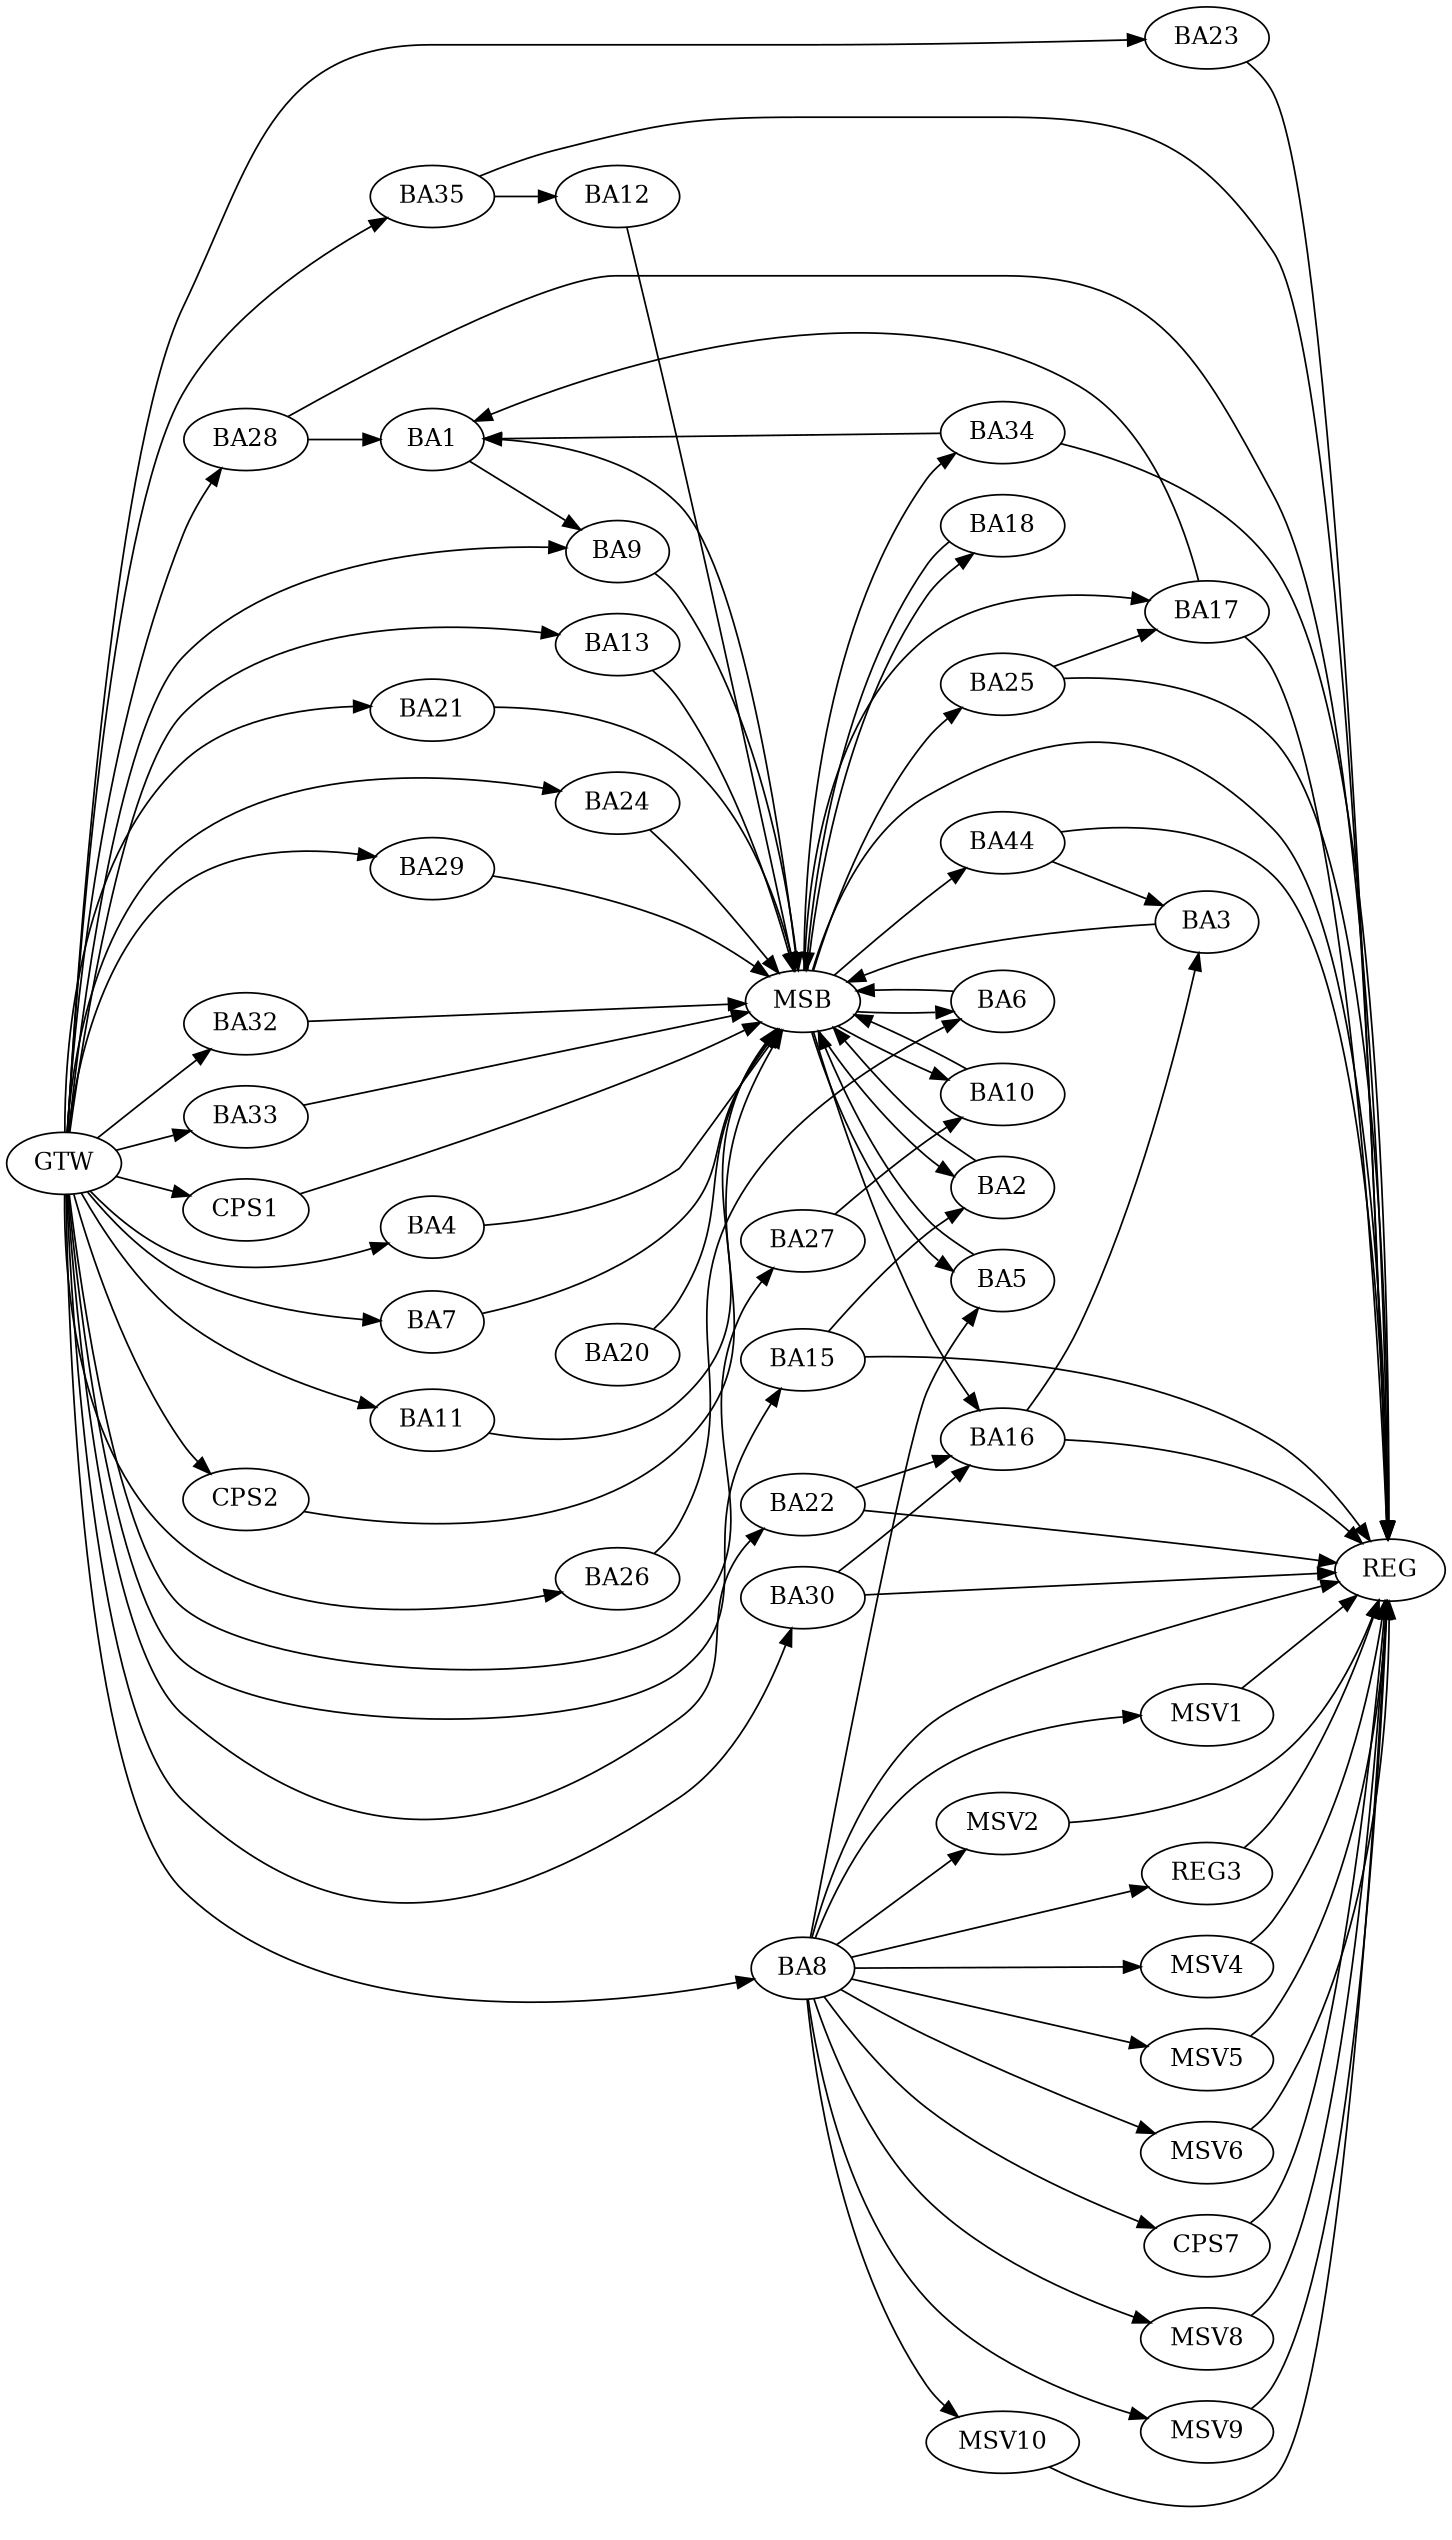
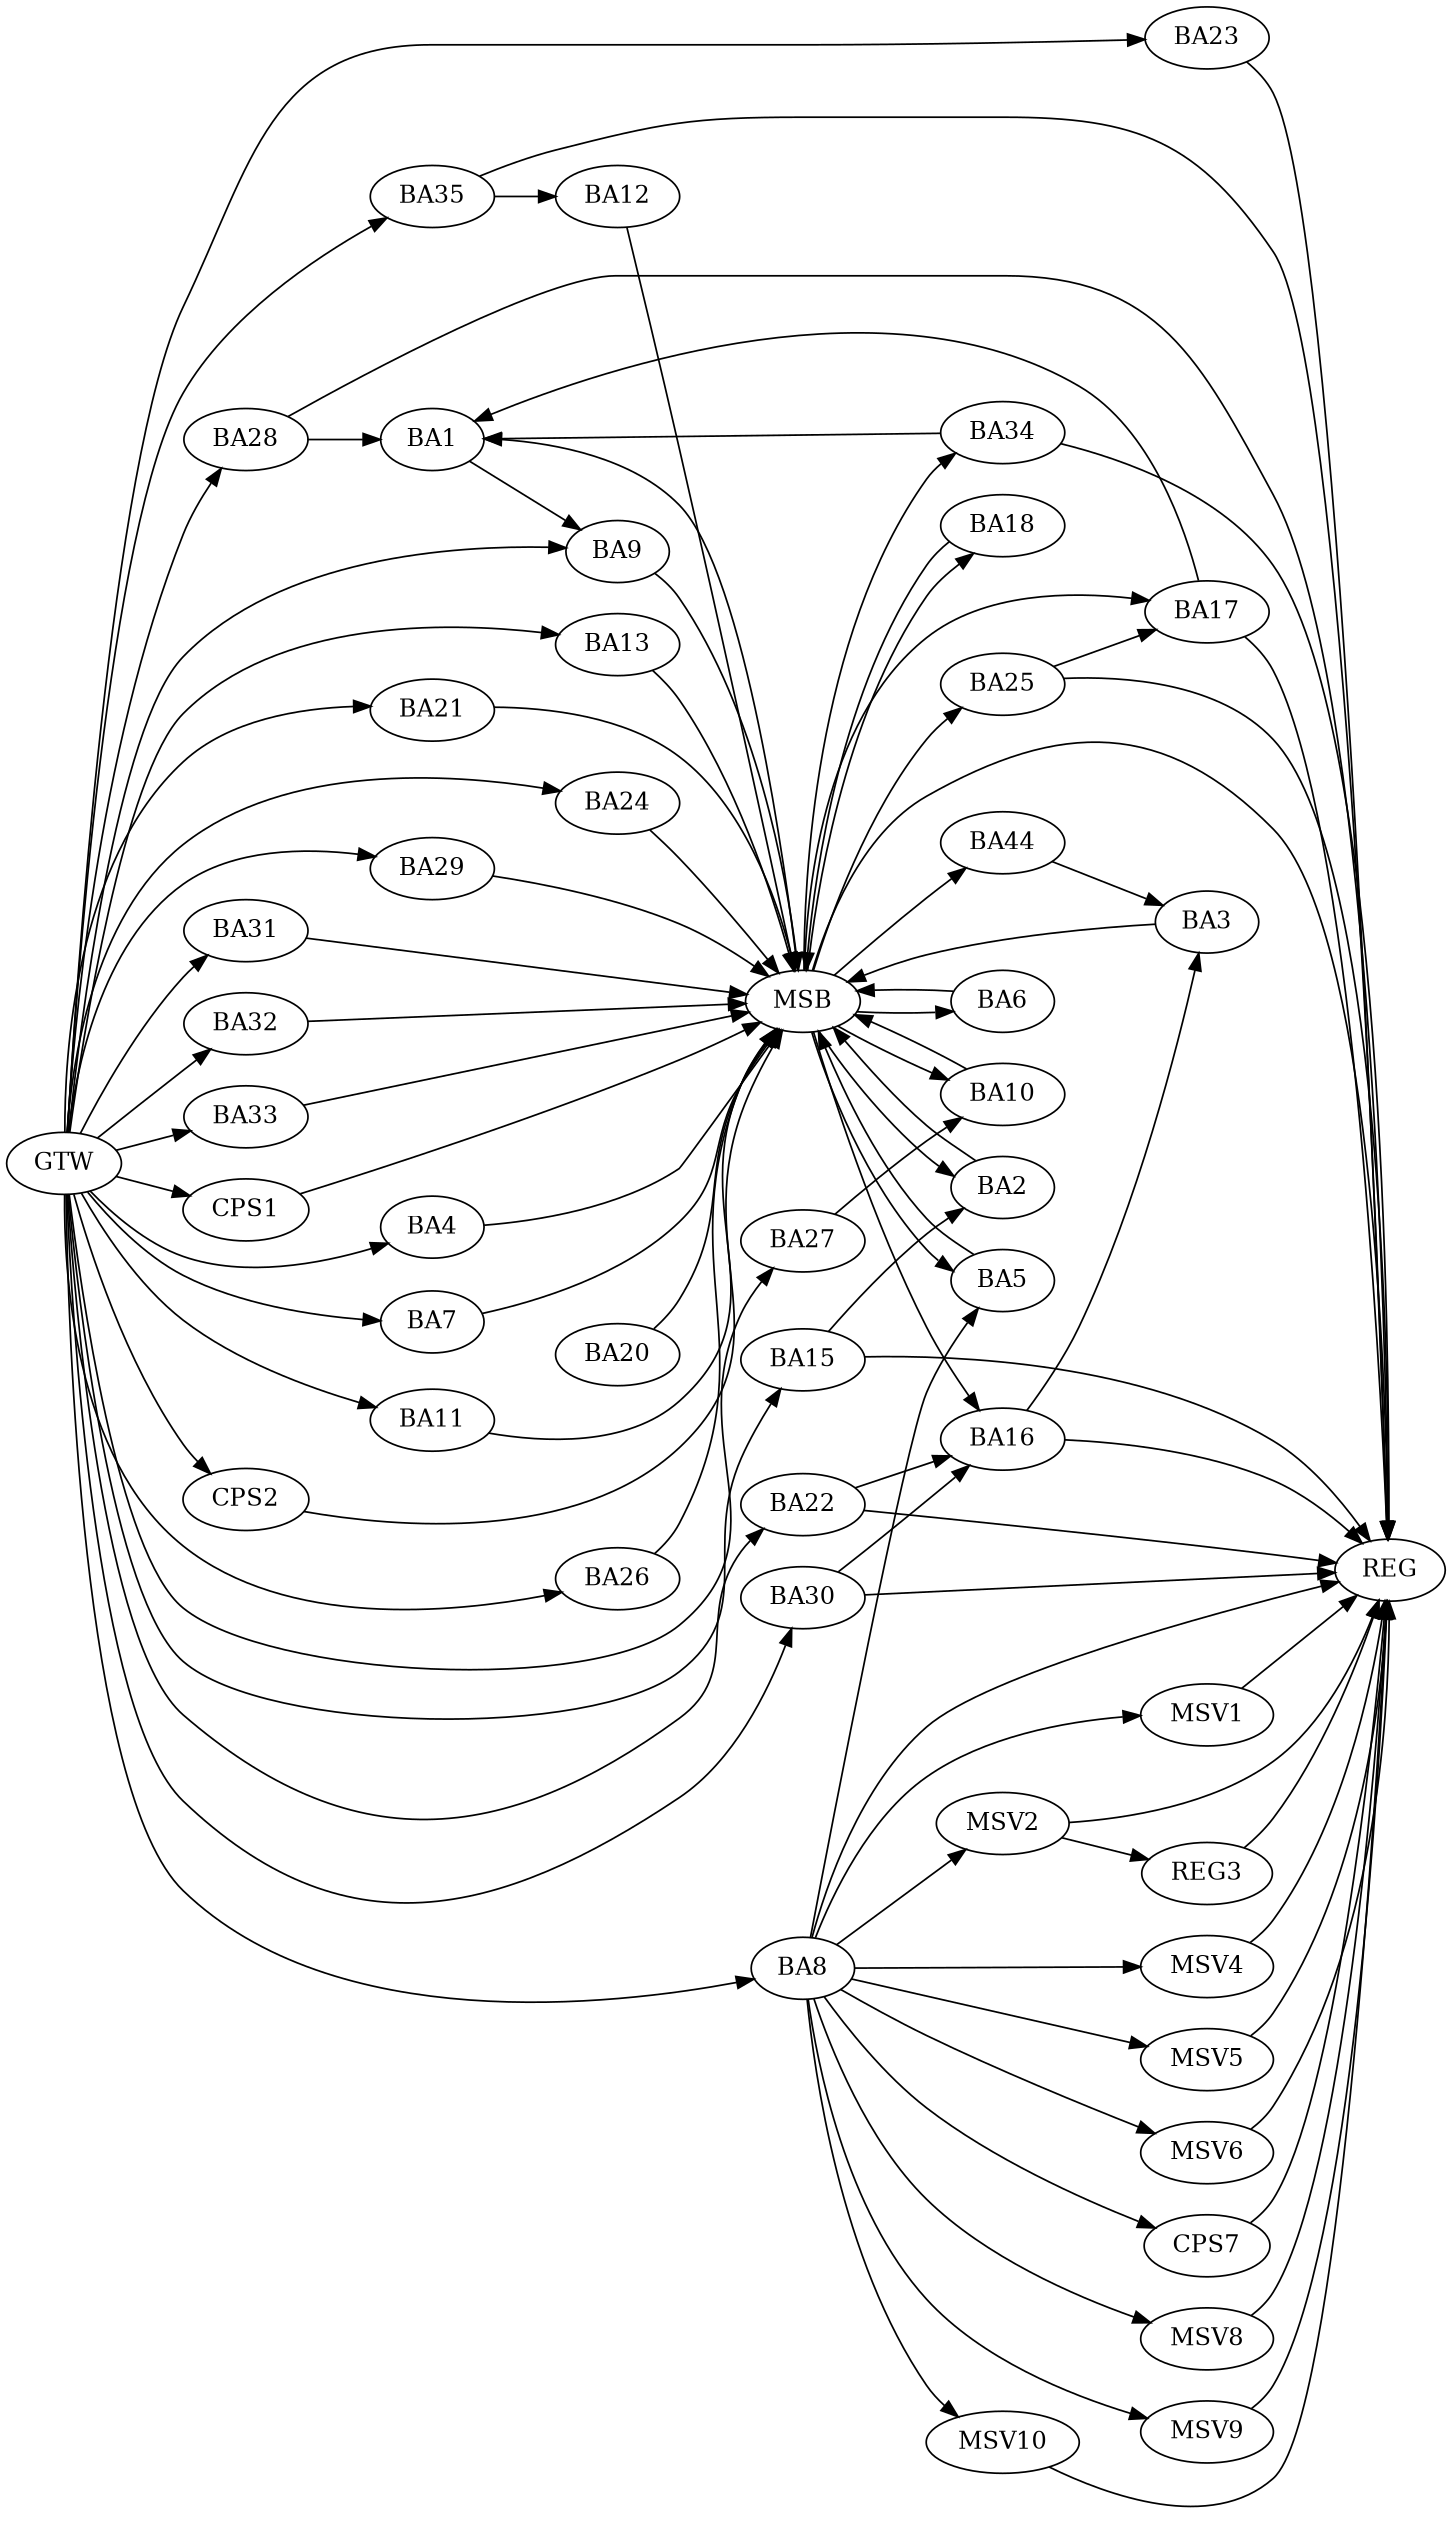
node "BA31": added
edge "BA44" -> "REG": removed
edge "BA26" -> "BA6": now "BA26" -> "MSB"
edge "BA8" -> "REG3": now "MSV2" -> "REG3"
